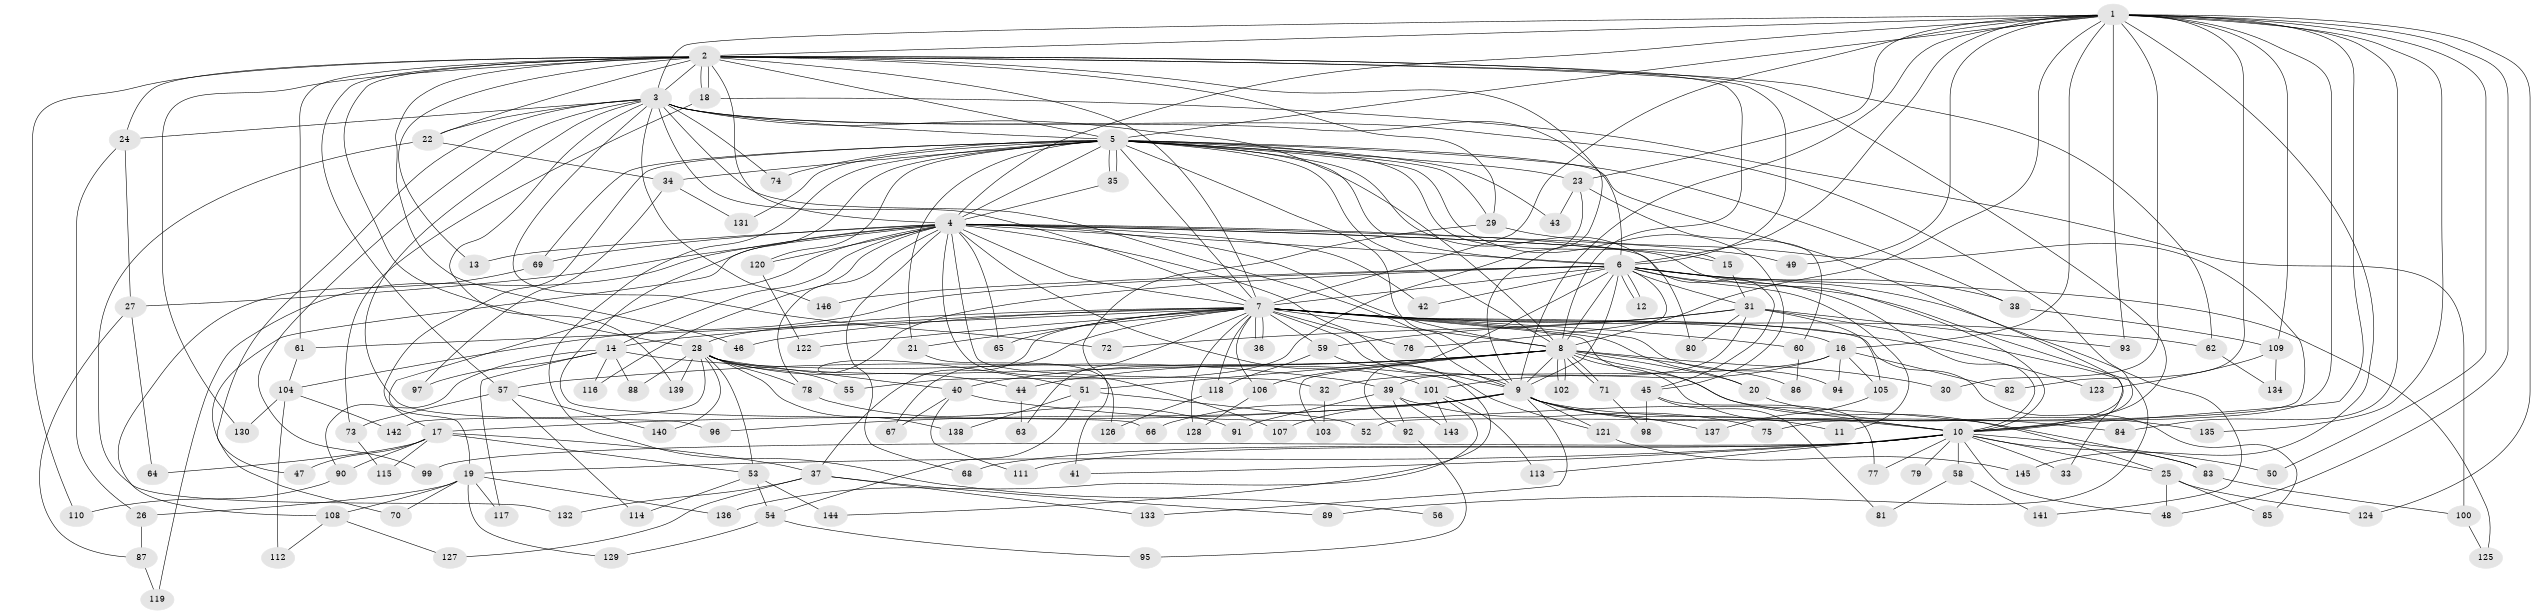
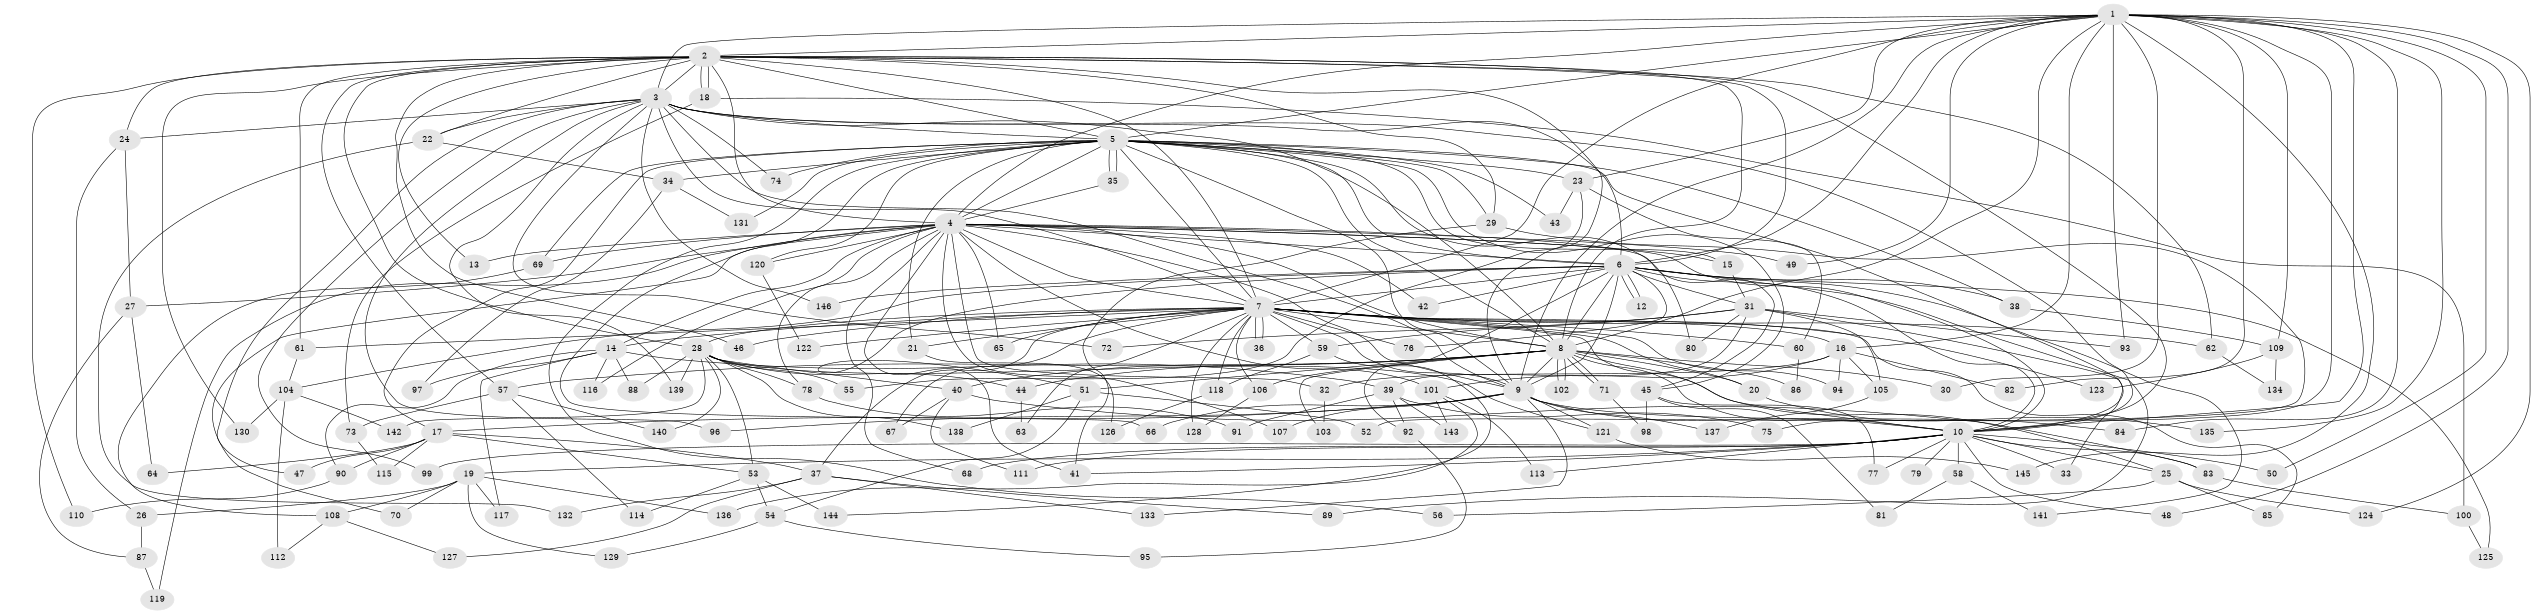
edge "4" -- "19": now "4" -- "41"
node "11": removed
edge "25" -- "48": now "25" -- "56"
